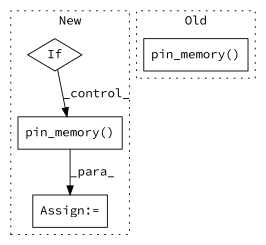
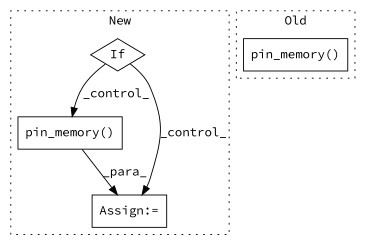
edge "If" -> "Assign:=": added, label "_control_"
